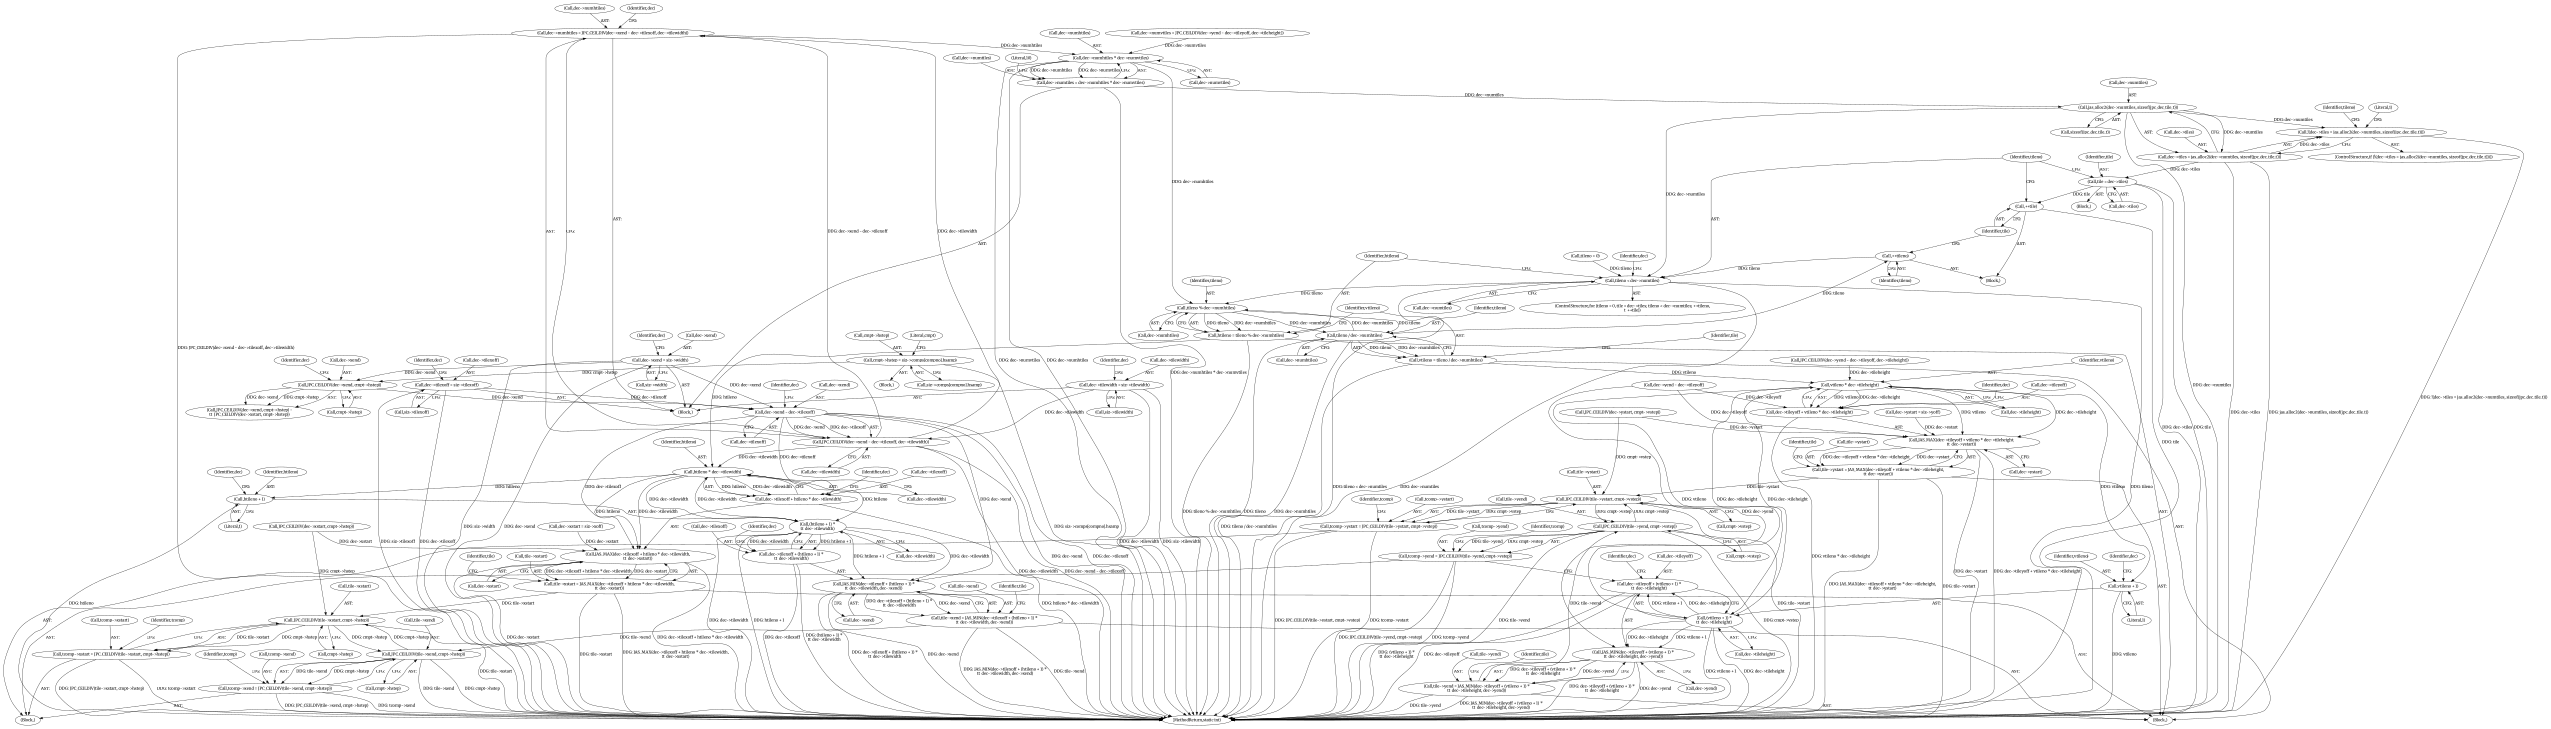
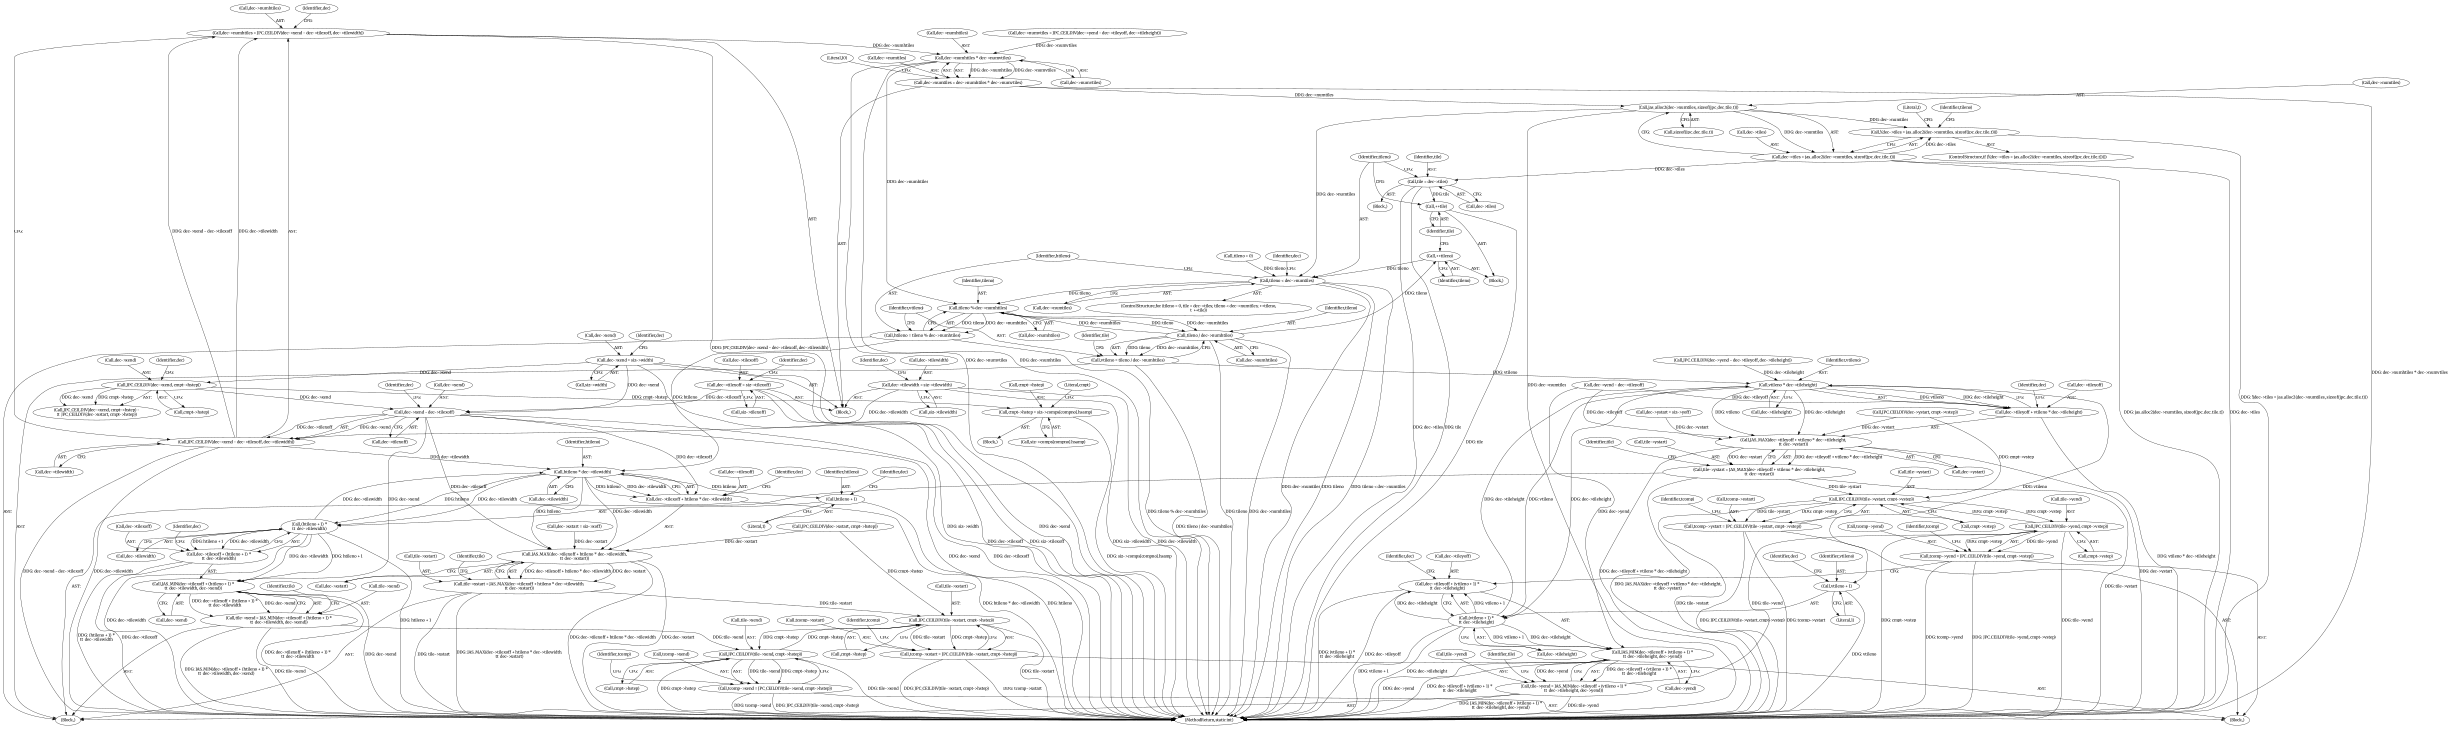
edge "(Call,dec->numtiles = dec->numhtiles * dec->numvtiles)" -> "(Call,dec->numhtiles * dec->numvtiles)": label "CFG: " -> "AST: "
edge "(Call,cmpt->hstep = siz->comps[compno].hsamp)" -> "(Call,JPC_CEILDIV(dec->xend, cmpt->hstep))": reversed
